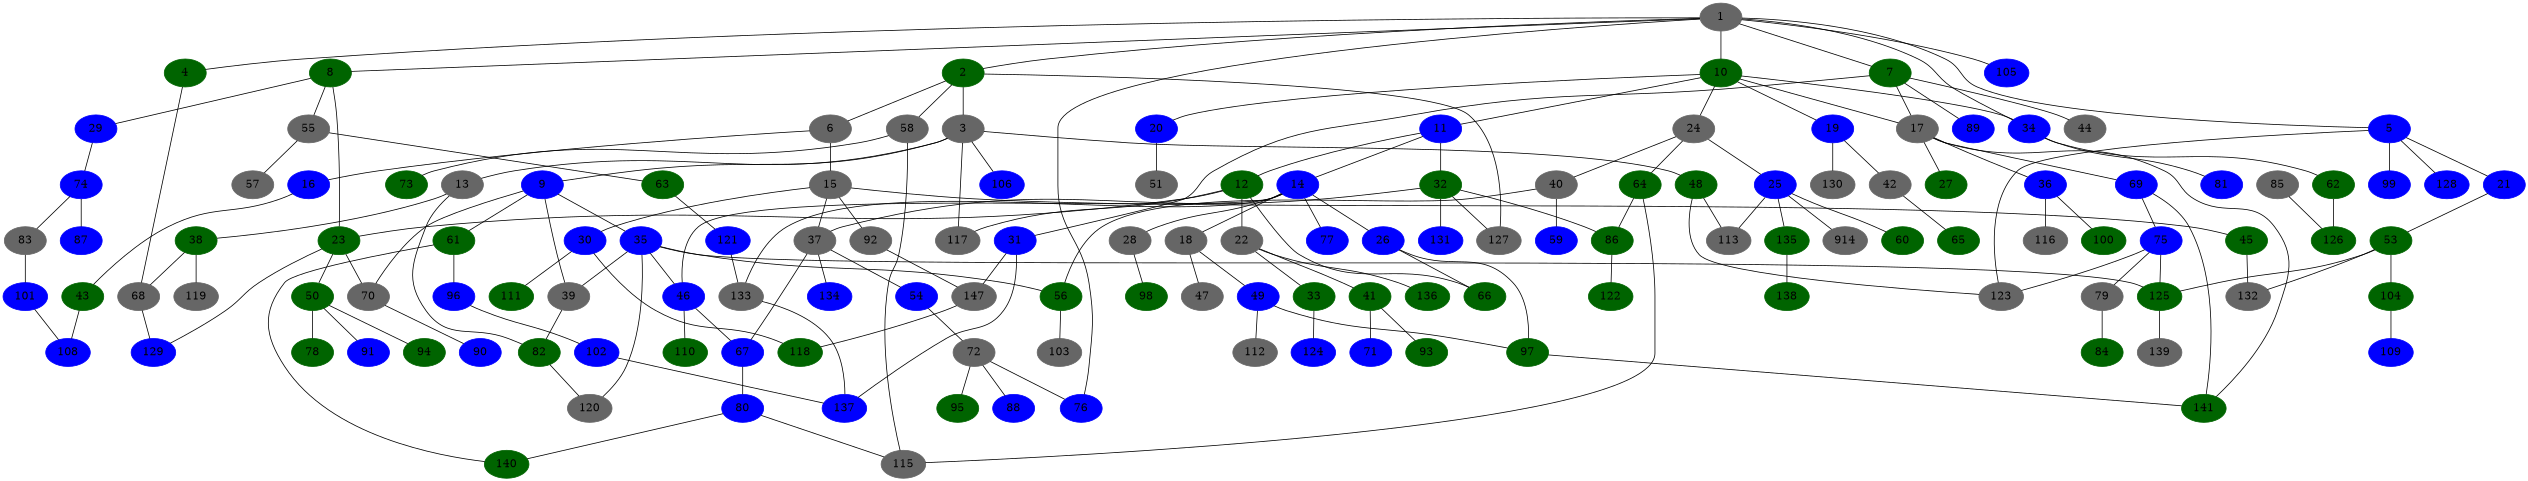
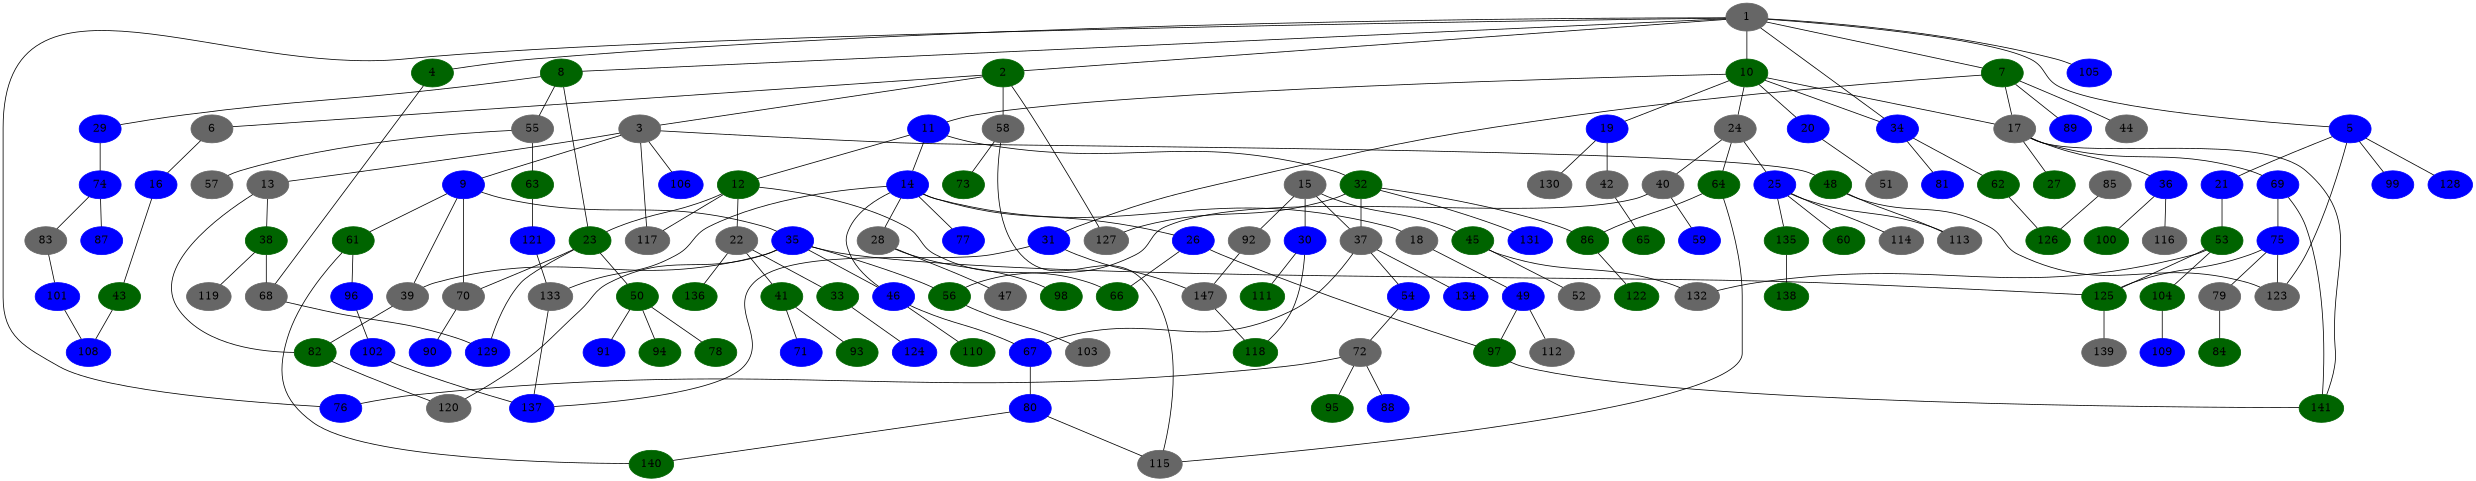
edge "6" -- "15": removed
node "914": label "914" -> "114"
edge "18" -- "47": now "28" -- "47"
node "52": added
